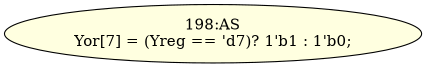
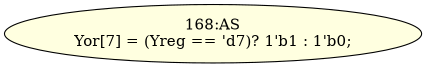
node "198:AS Yor[7] = (Yreg == 'd7)? 1'b1 : 1'b0;": label "198:AS Yor[7] = (Yreg == 'd7)? 1'b1 : 1'b0;" -> "168:AS Yor[7] = (Yreg == 'd7)? 1'b1 : 1'b0;"
